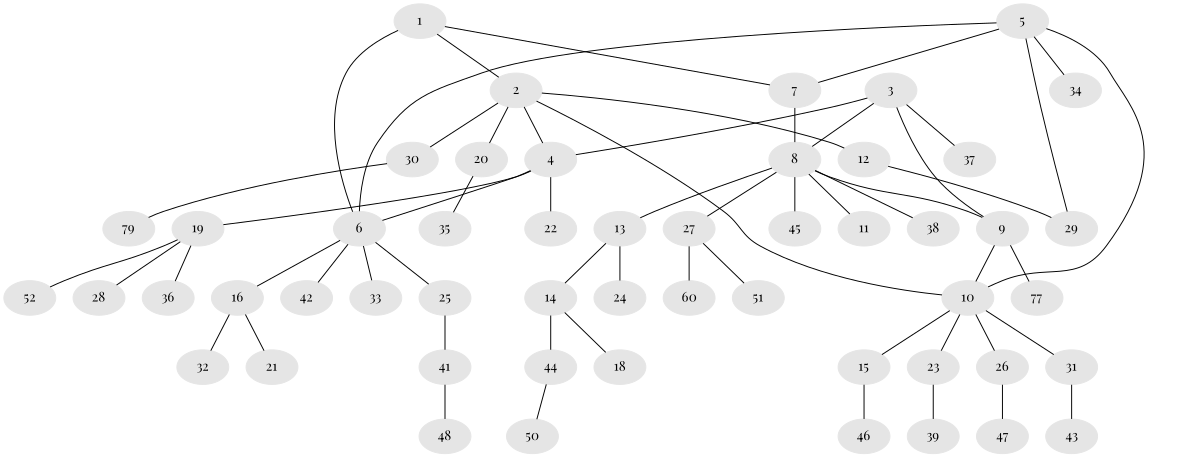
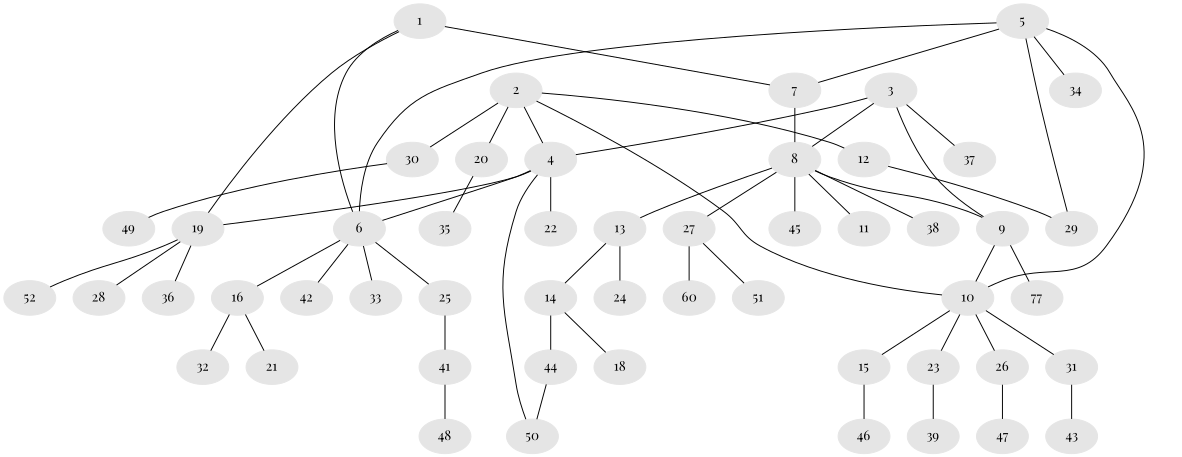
edge "1" -- "2": now "1" -- "19"
node "79": label "79" -> "49"
edge "4" -- "50": added
